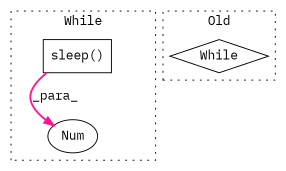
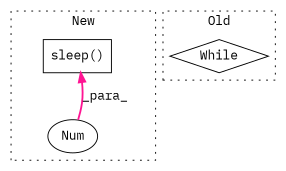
cluster "While": label "While" -> "New"
edge "sleep()" -> "Num": reversed
